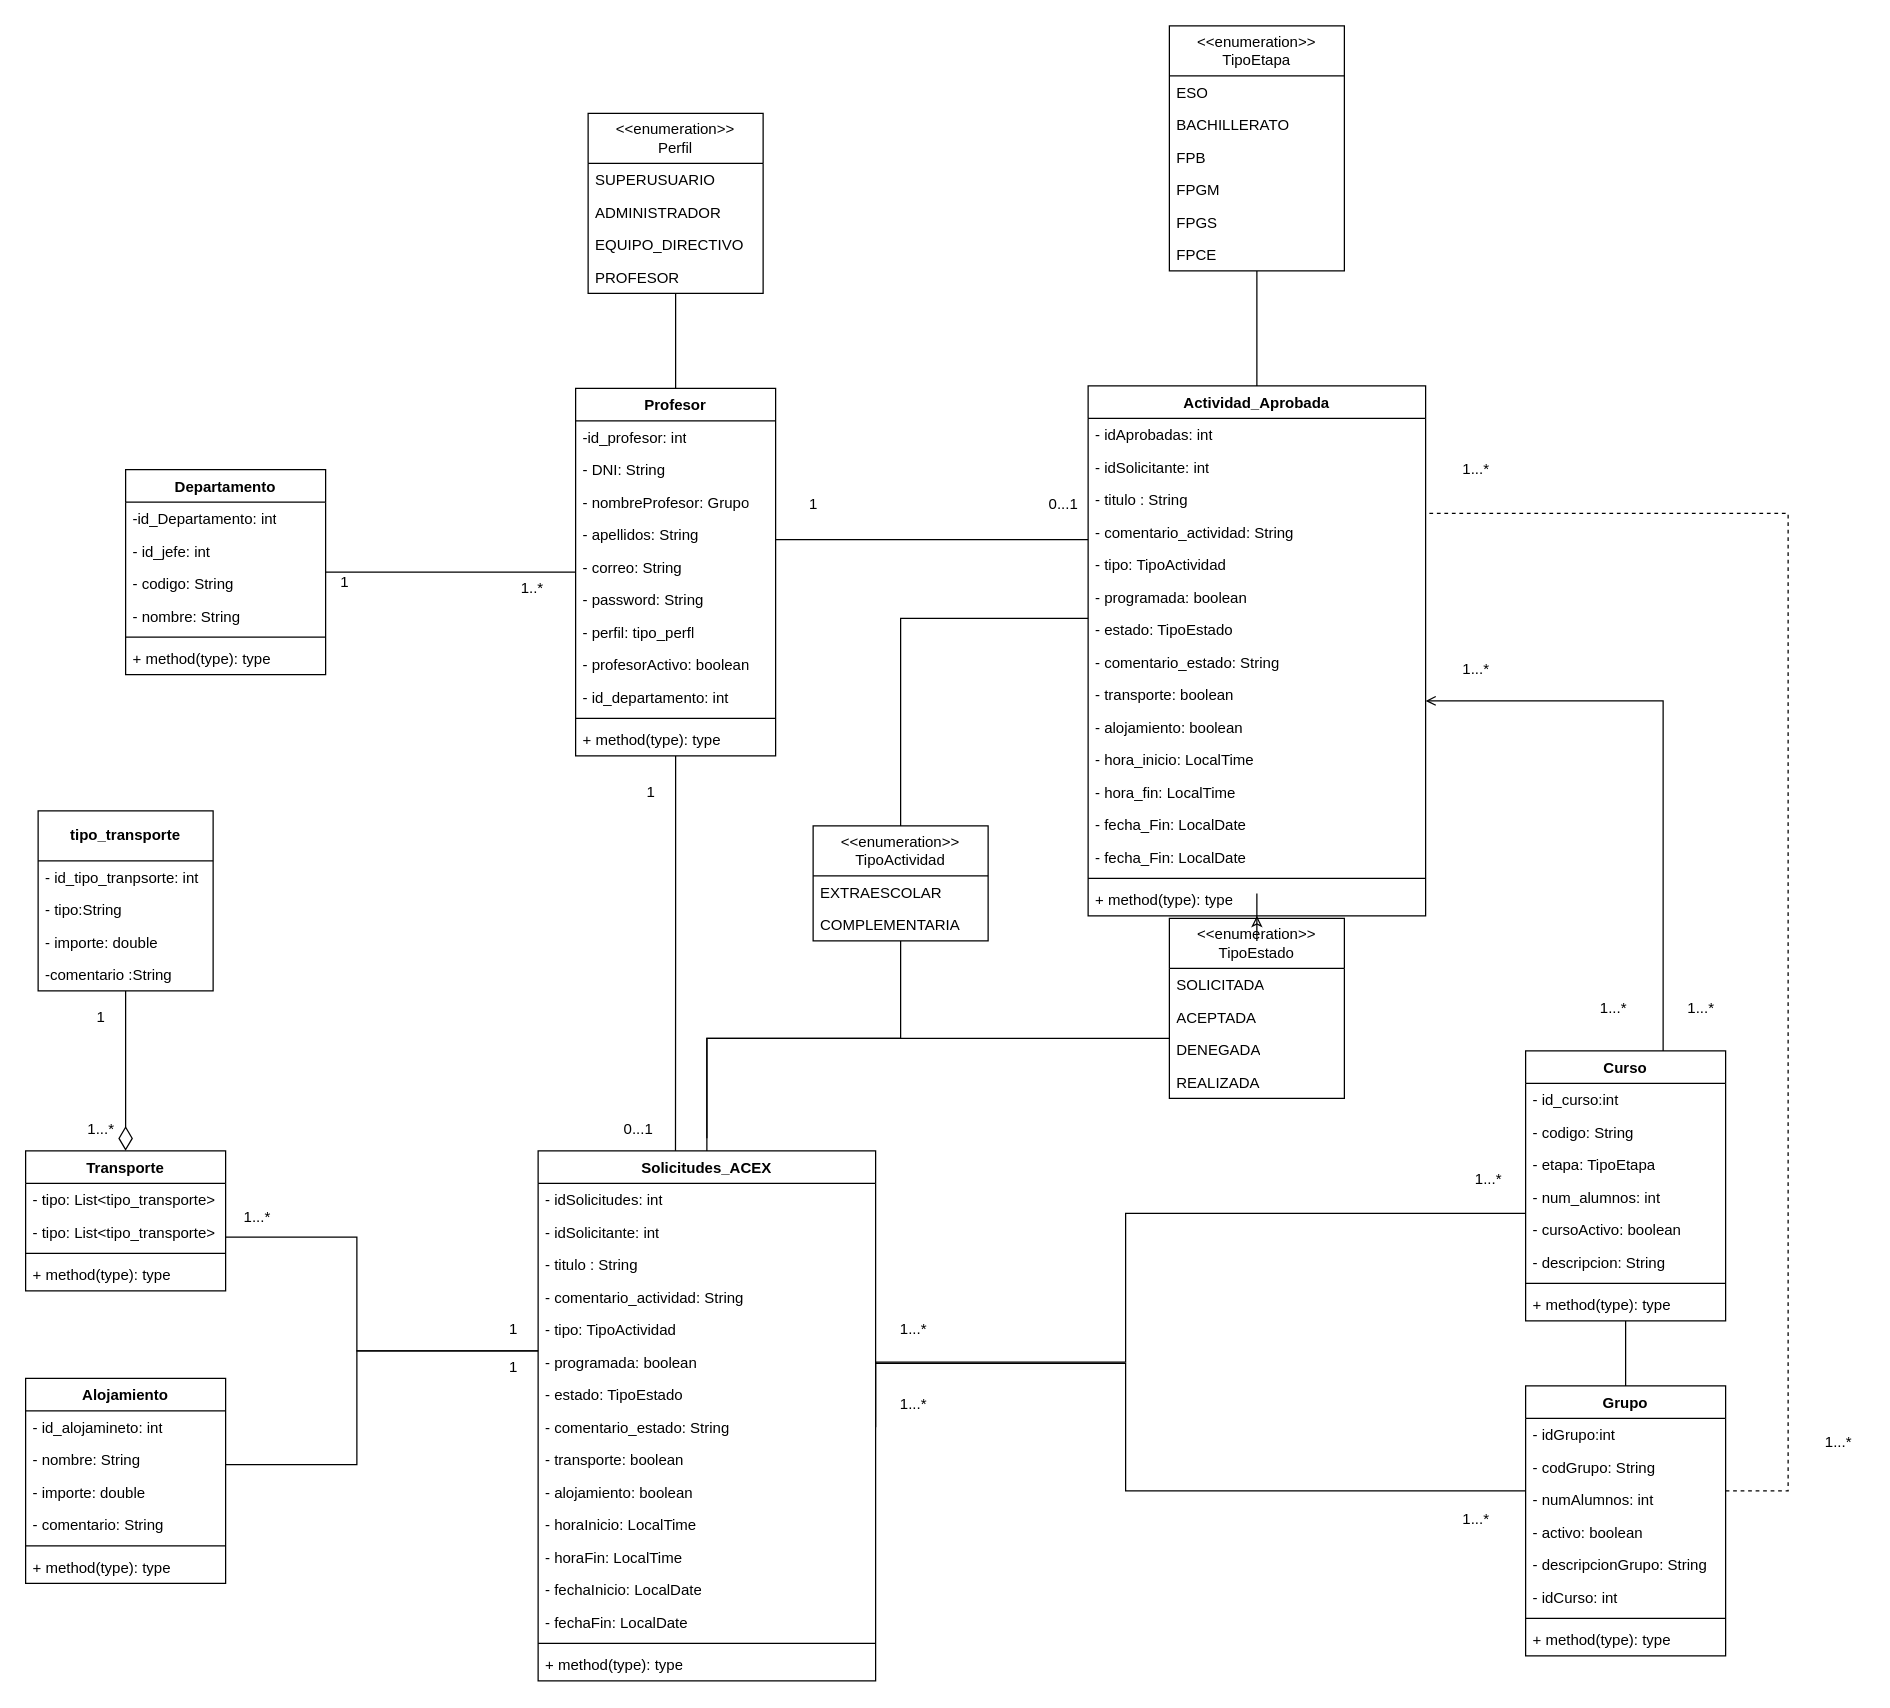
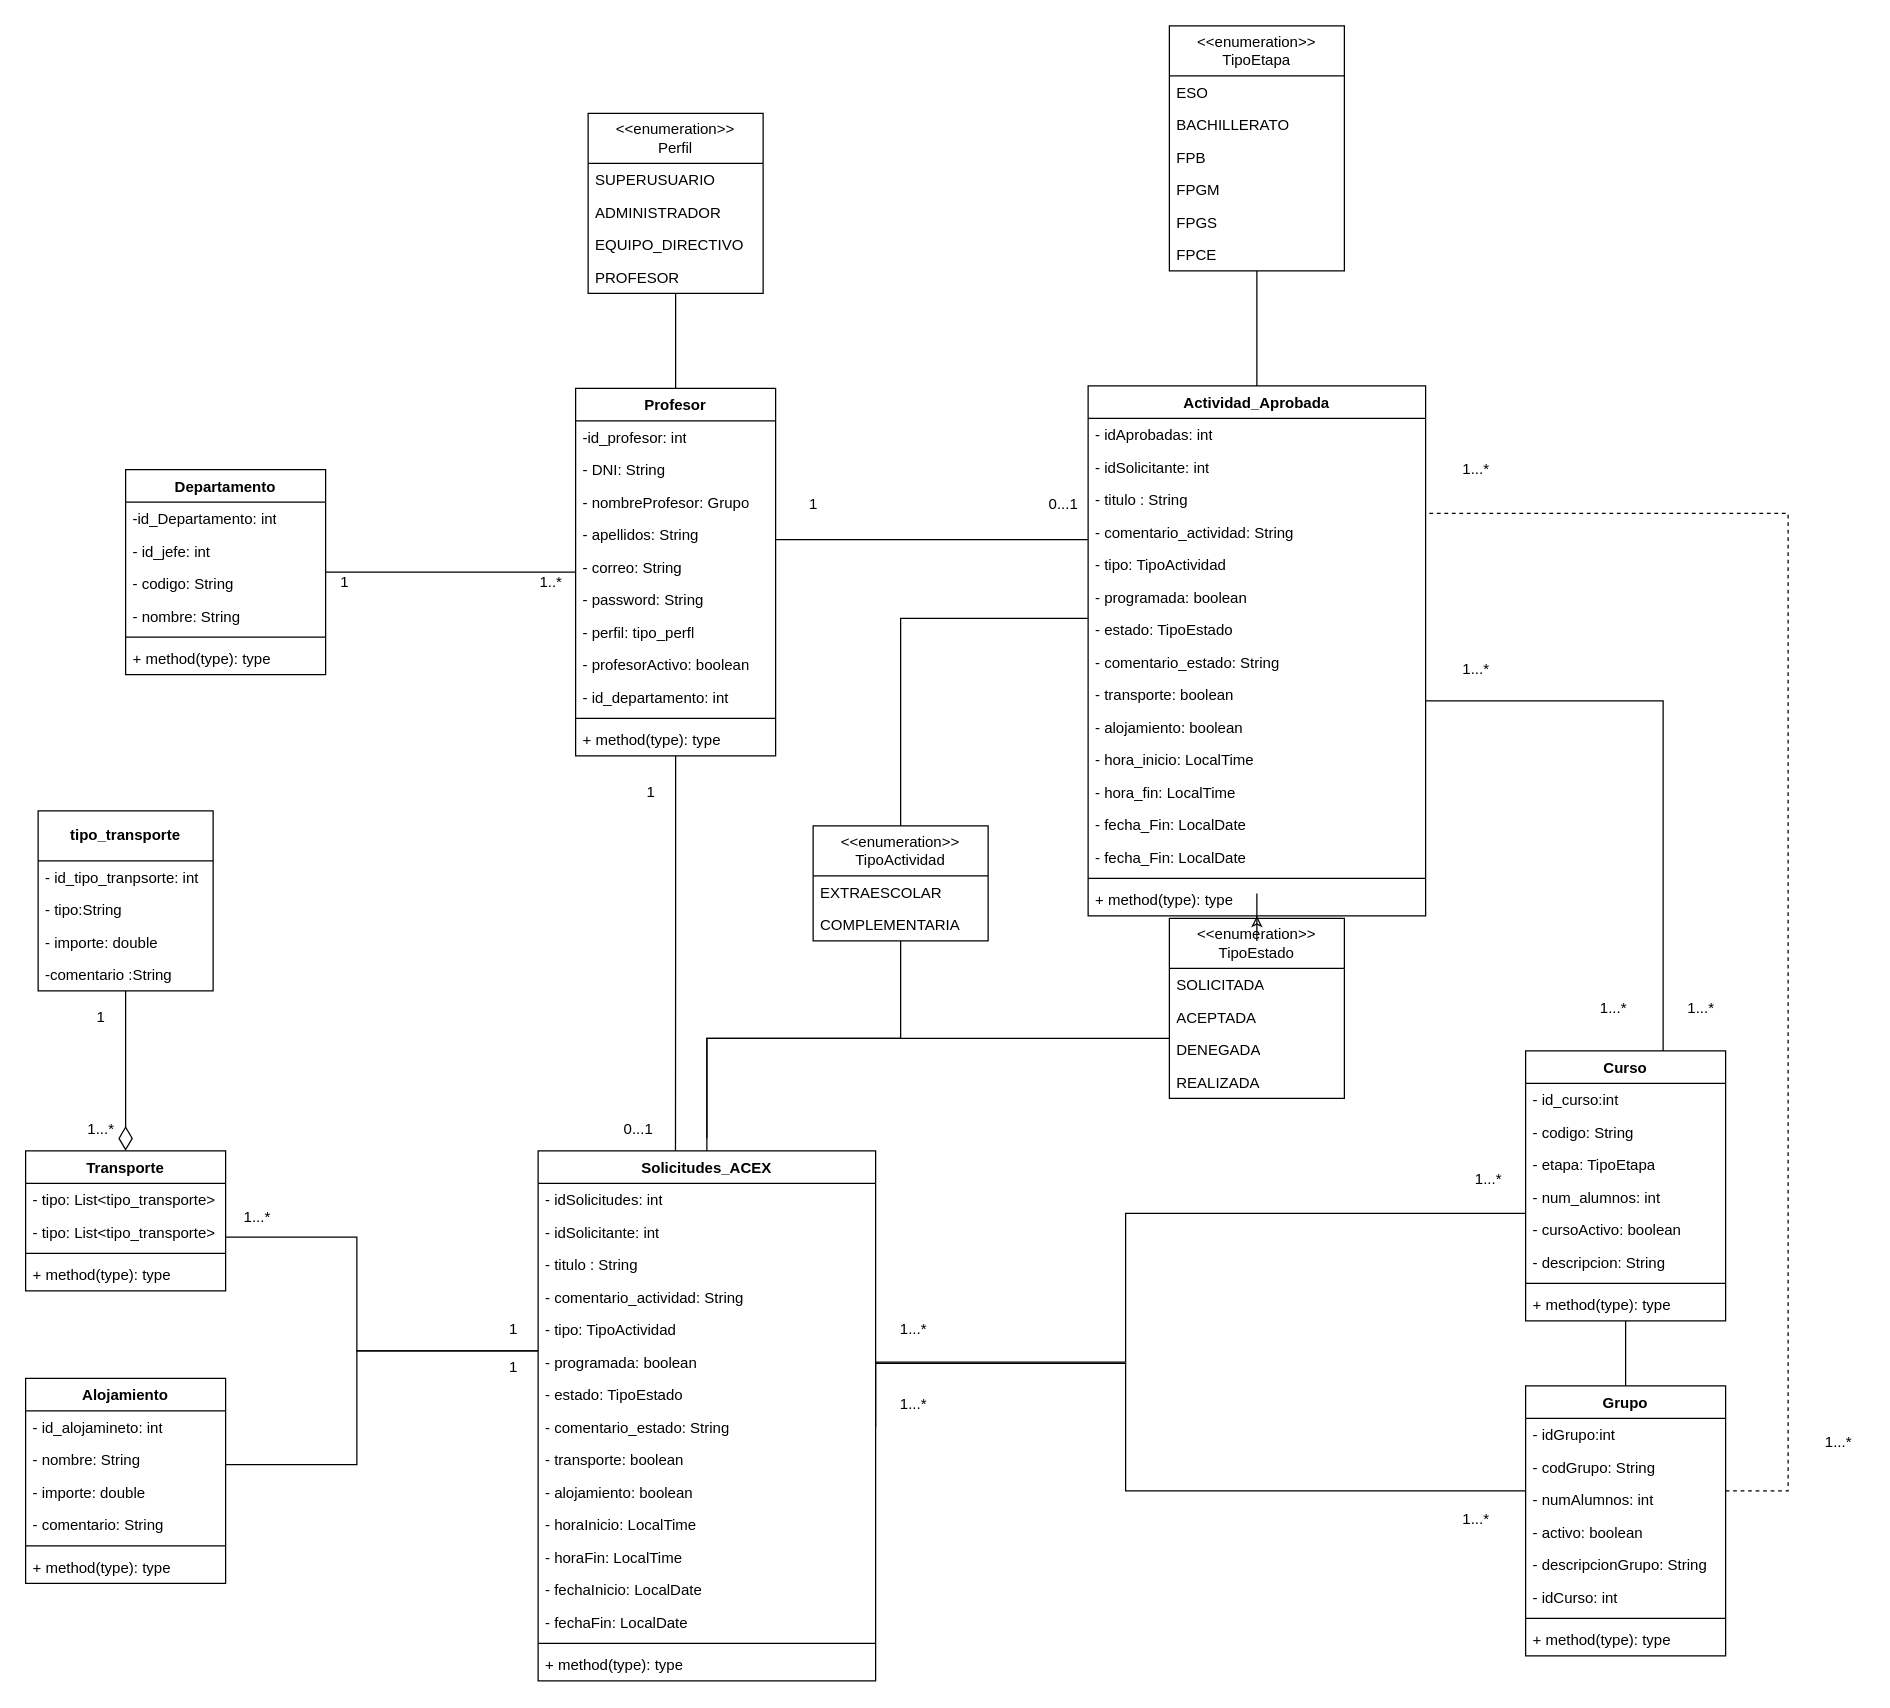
node "1..*": moved (532, 588) -> (551, 582)
edge "Curso" -> "Actividad_Aprobada": arrowhead open -> none
